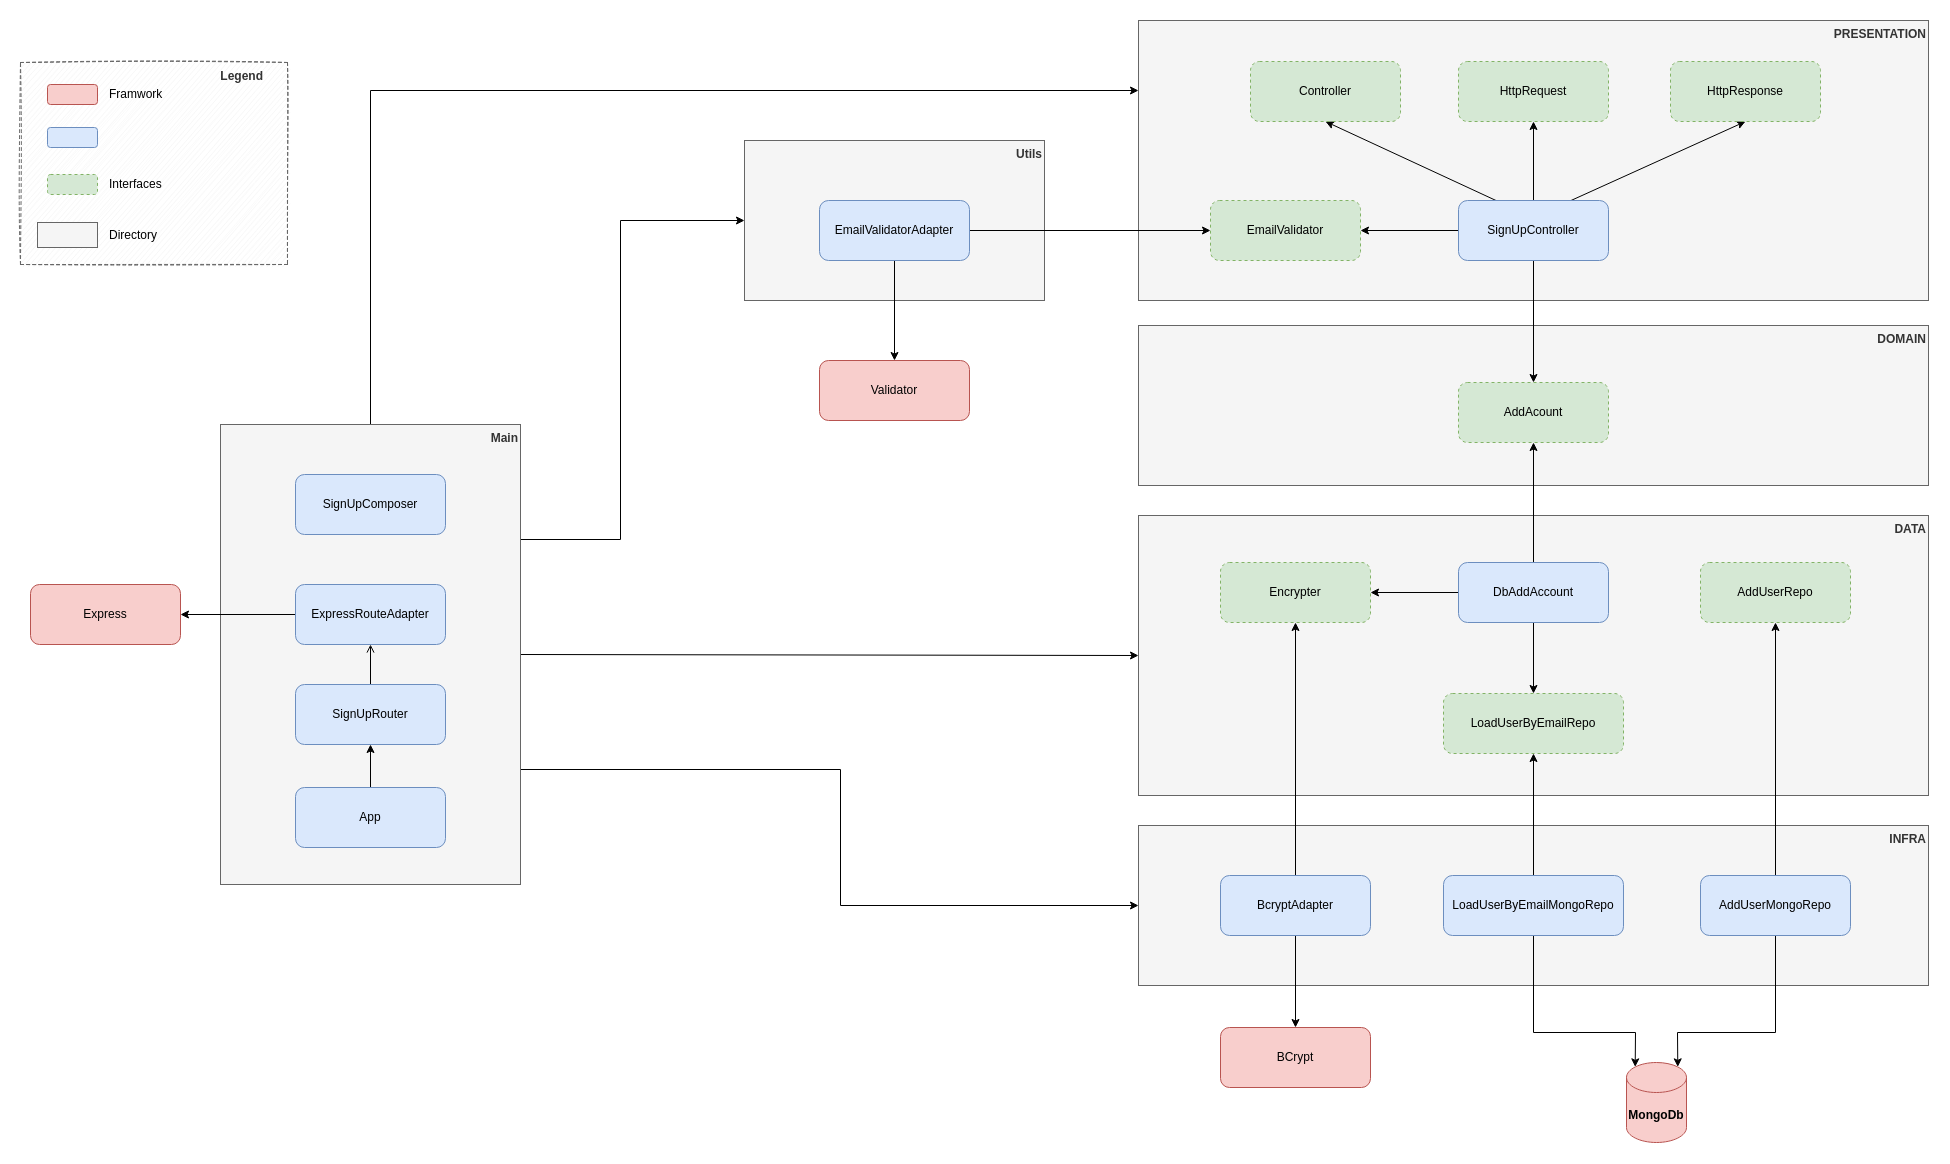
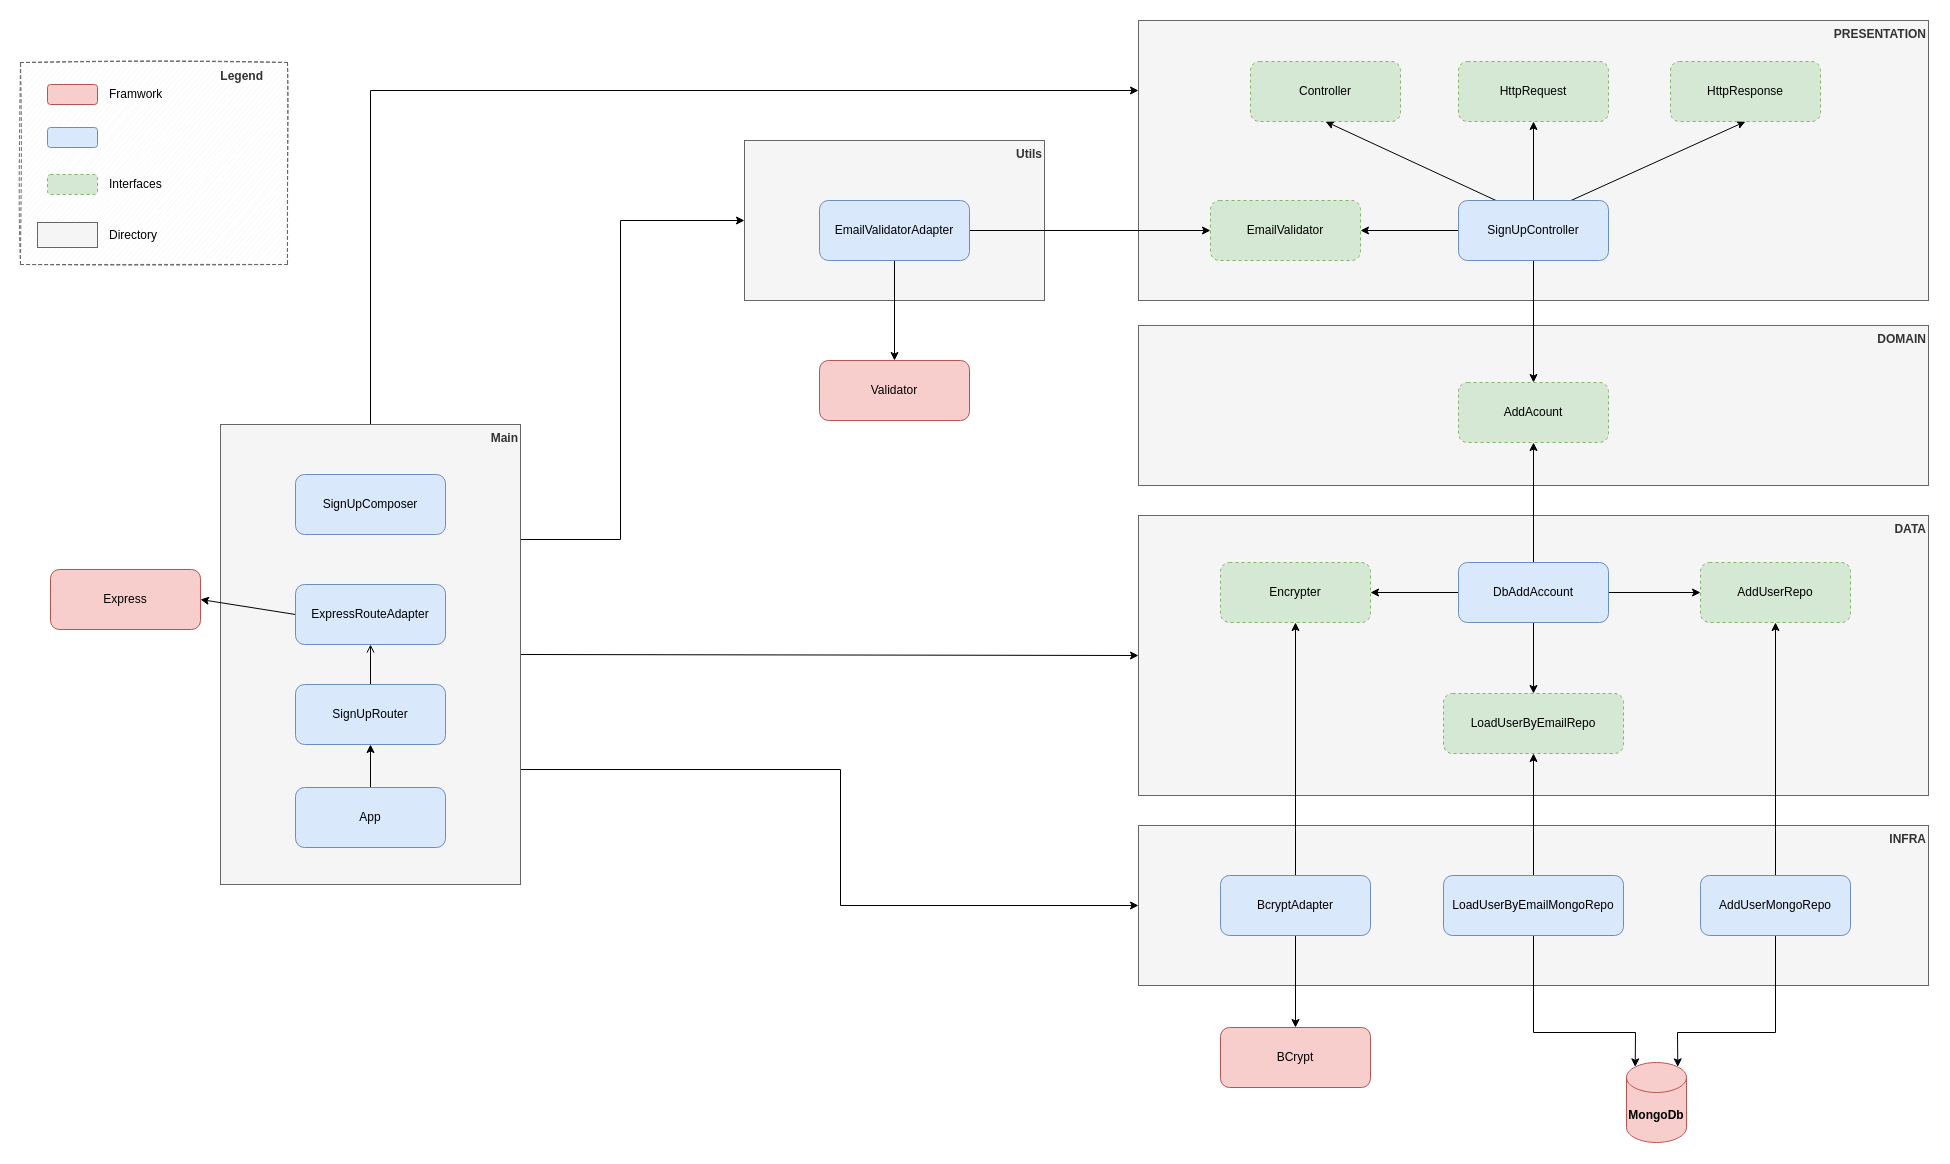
edge "DbAddAccount" -> "AddUserRepo": added
node "Express": moved (106, 615) -> (126, 600)
